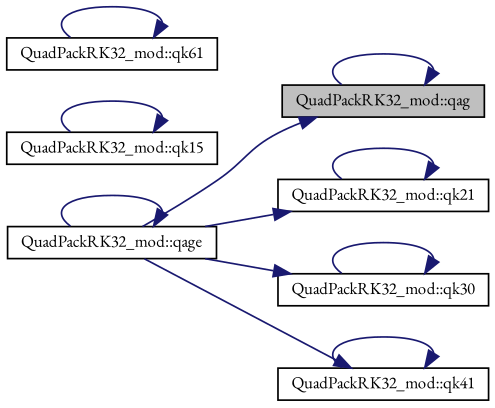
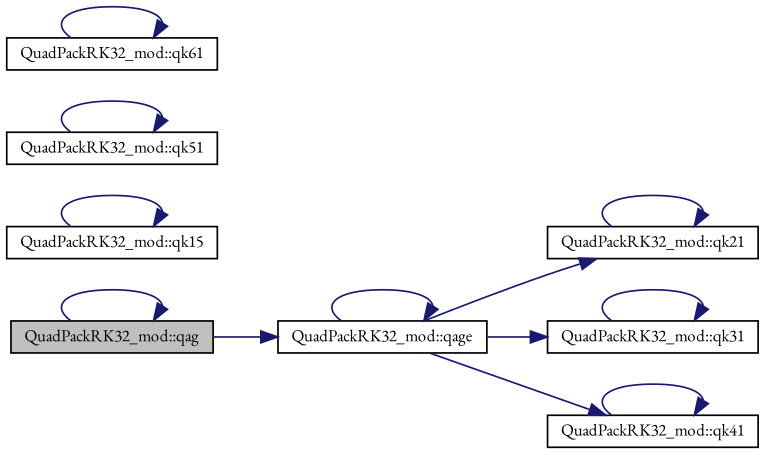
node "QuadPackRK32_mod::qk51": added
edge "QuadPackRK32_mod::qage" -> "QuadPackRK32_mod::qag": reversed
node "QuadPackRK32_mod::qk30": label "QuadPackRK32_mod::qk30" -> "QuadPackRK32_mod::qk31"
